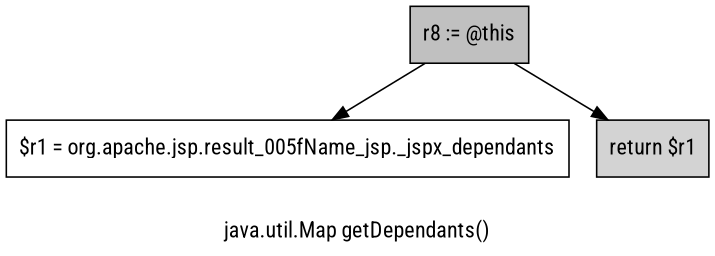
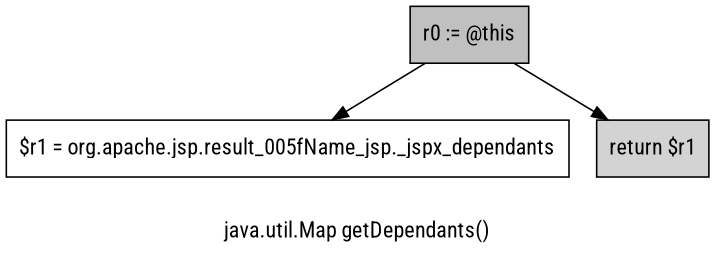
node "r8 := @this": label "r8 := @this" -> "r0 := @this"
